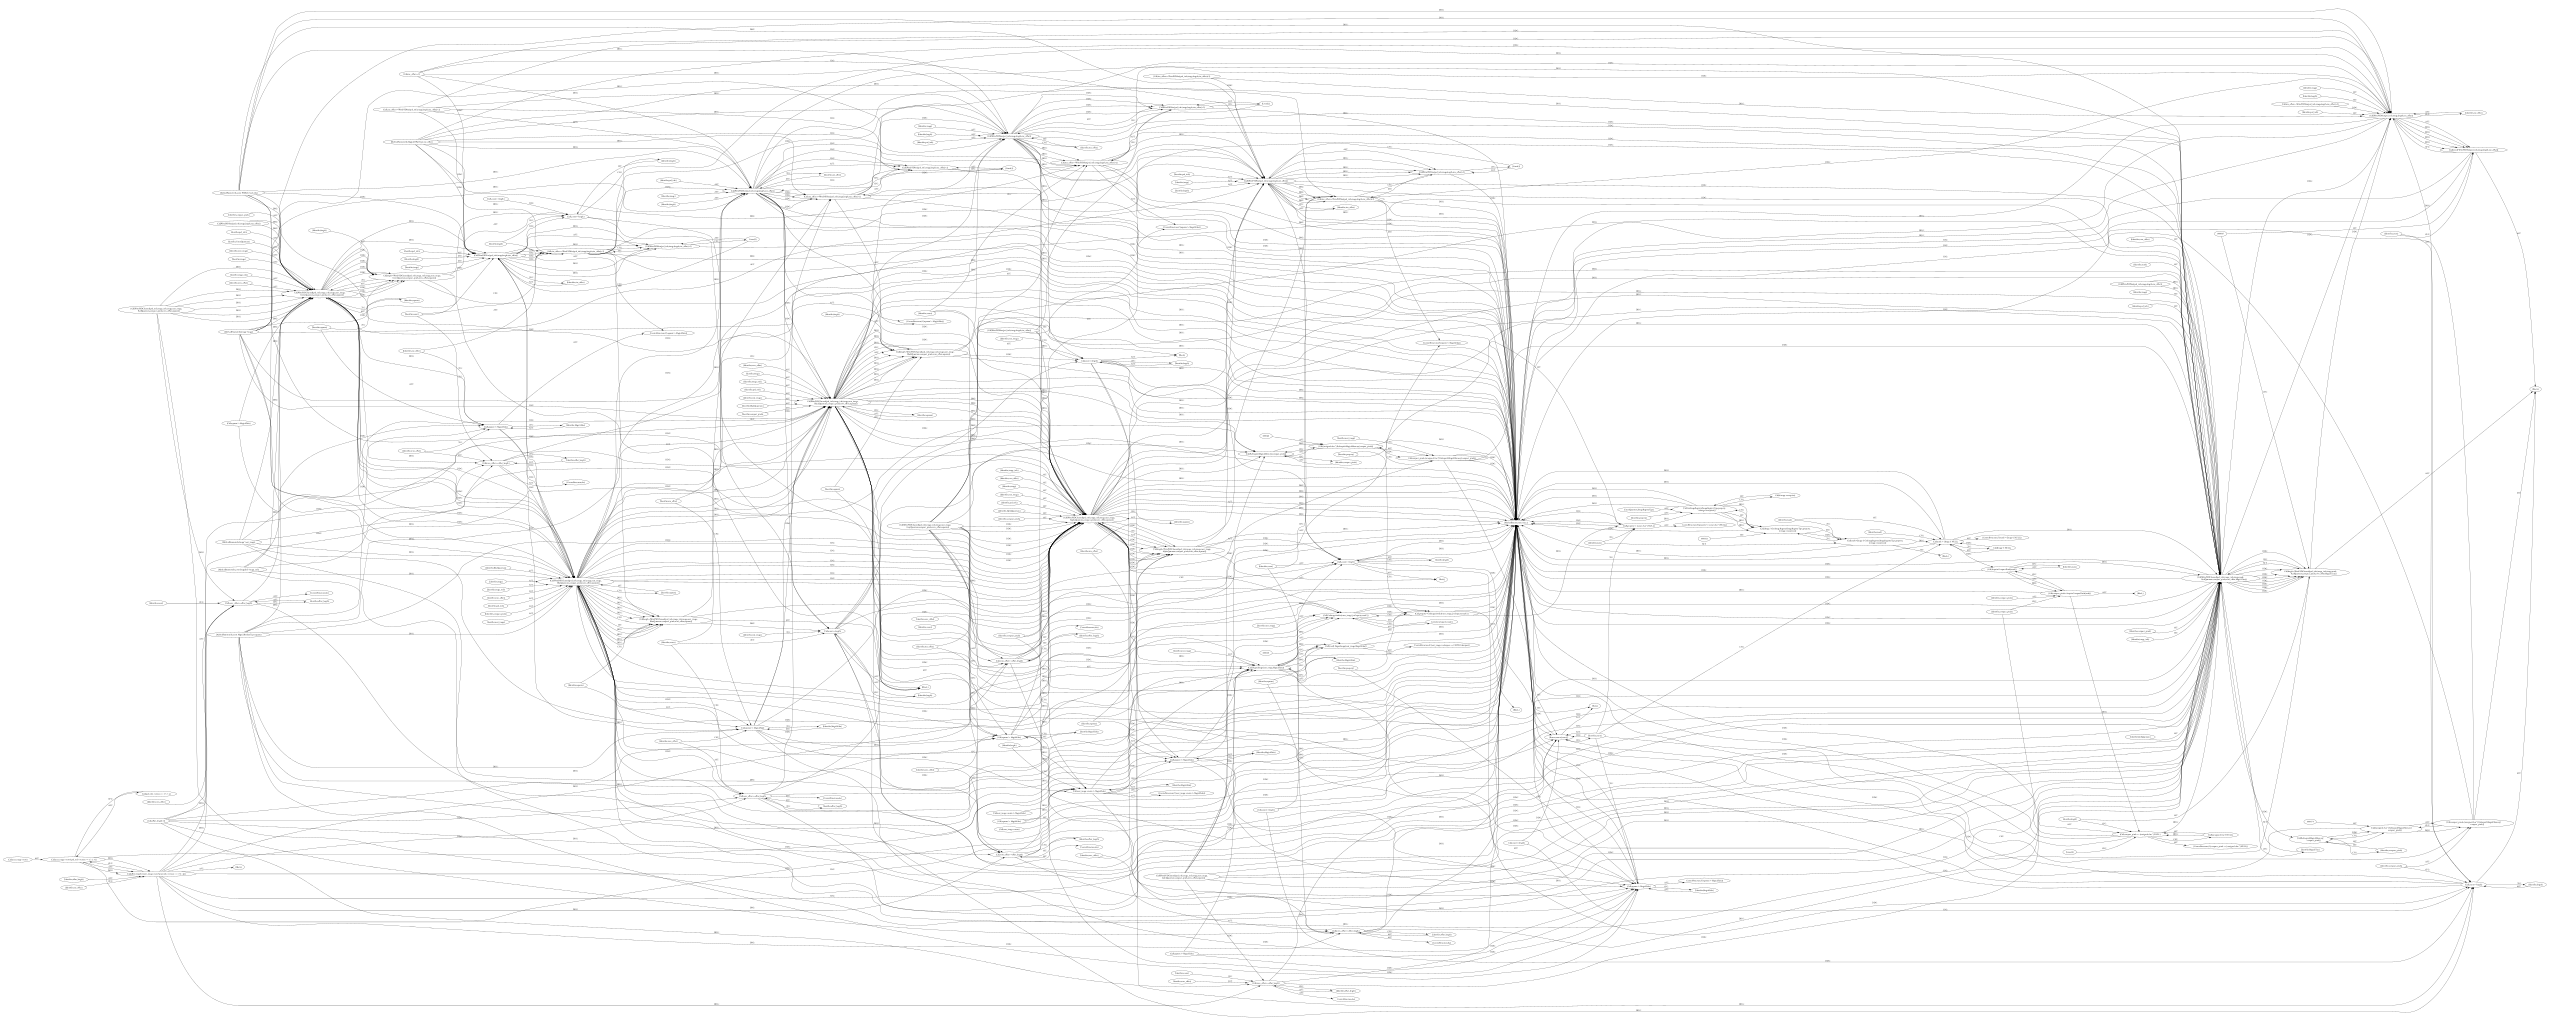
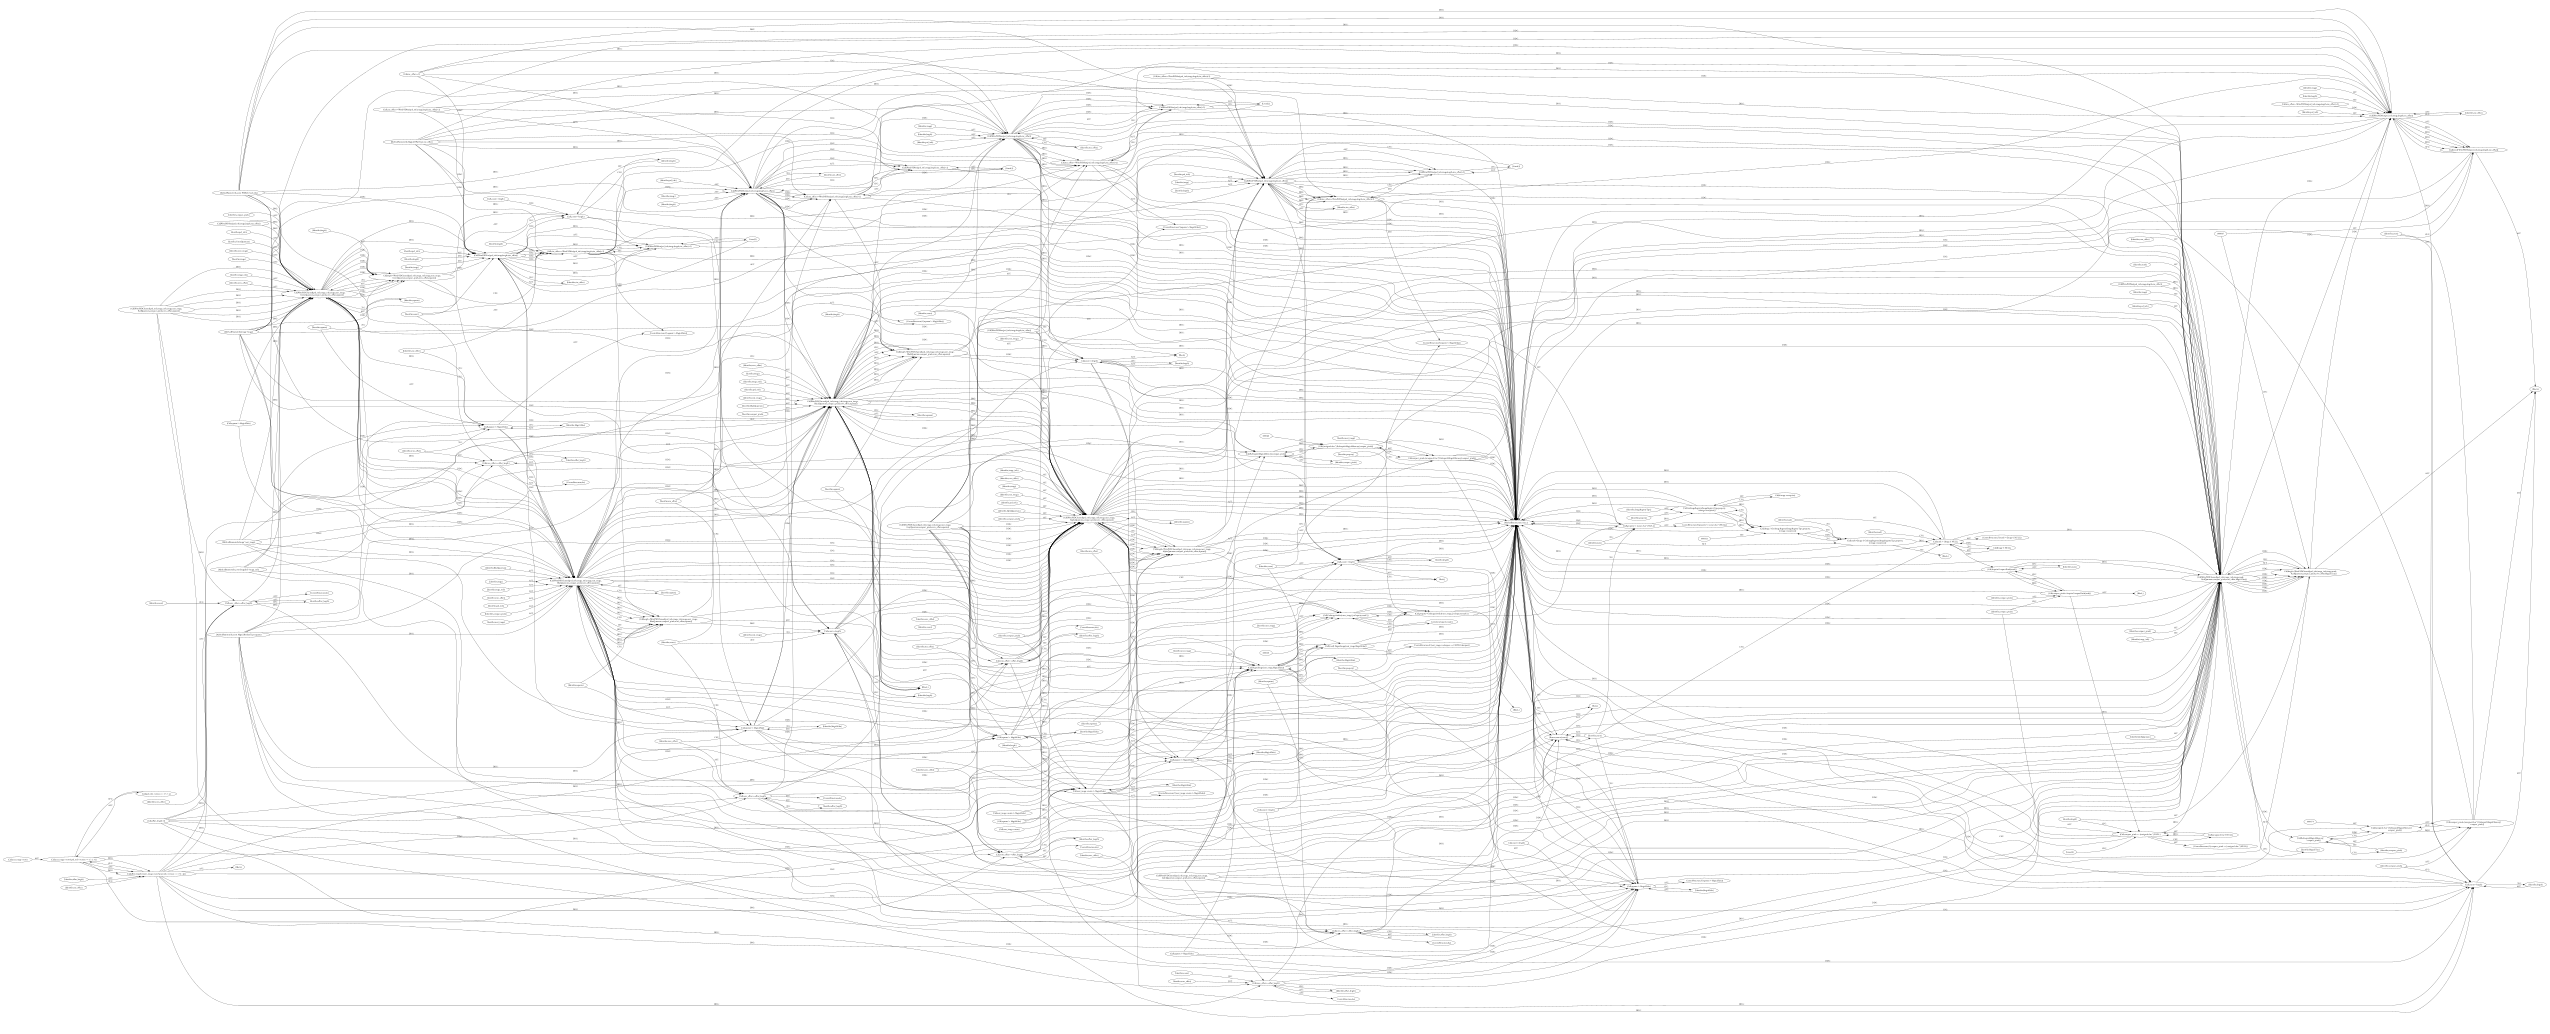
node "(GreenQuantum,ImageRegistryType)": label "(GreenQuantum,ImageRegistryType)" -> "(Identifier,ImageRegistryType)"
